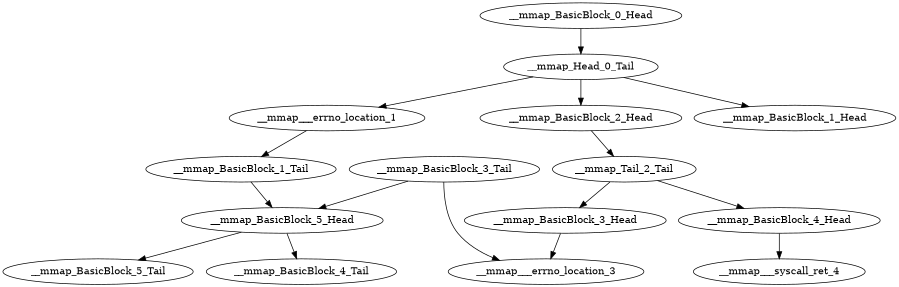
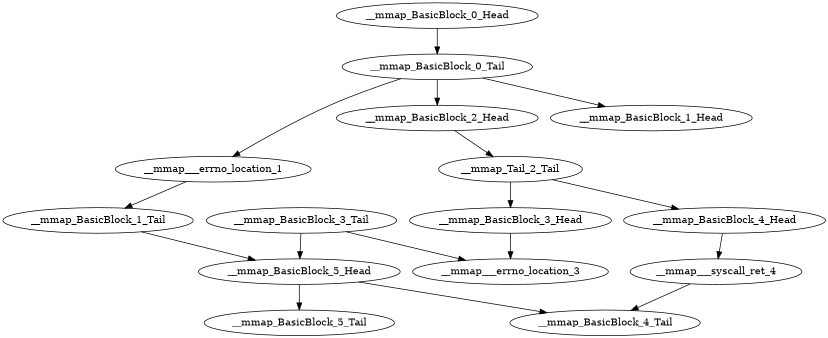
node "__mmap_Head_0_Tail": label "__mmap_Head_0_Tail" -> "__mmap_BasicBlock_0_Tail"
edge "__mmap___syscall_ret_4" -> "__mmap_BasicBlock_4_Tail": added
